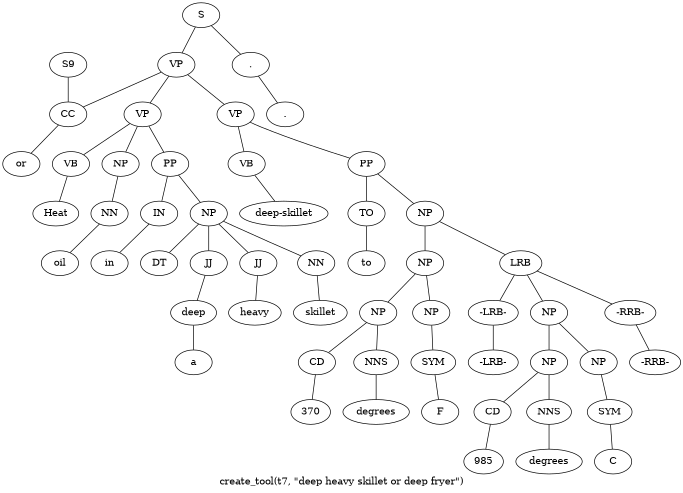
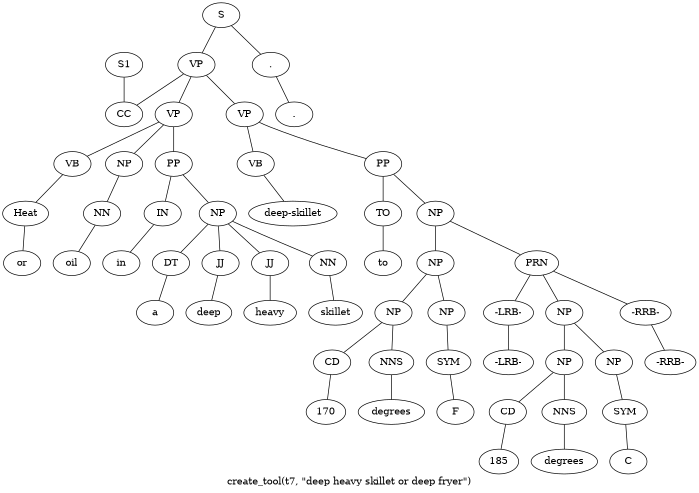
node "S9": label "S9" -> "S1"
edge "CC" -- "or": now "Heat" -- "or"
node "LRB": label "LRB" -> "PRN"
edge "deep" -- "a": now "DT" -- "a"
node "370": label "370" -> "170"
node "985": label "985" -> "185"
